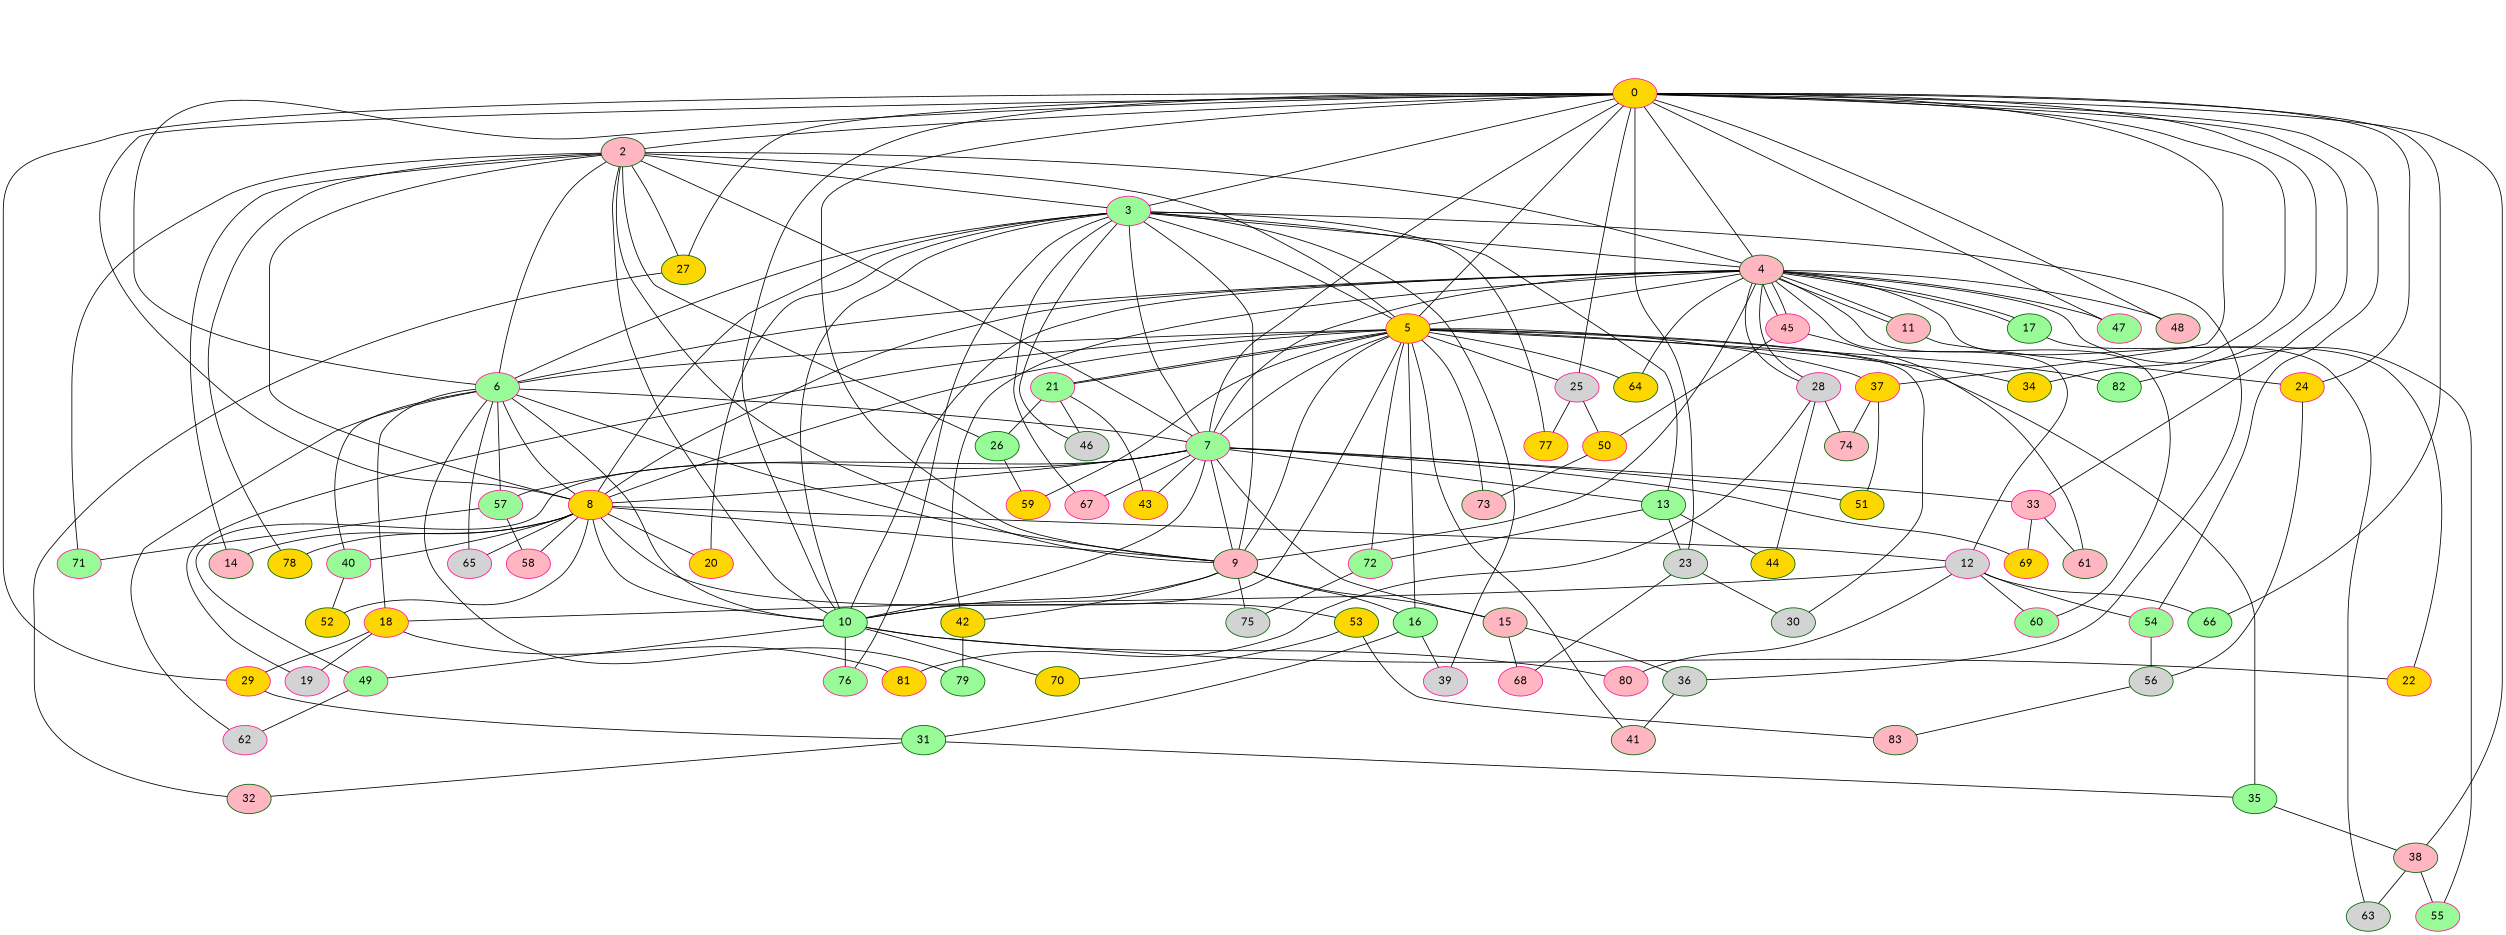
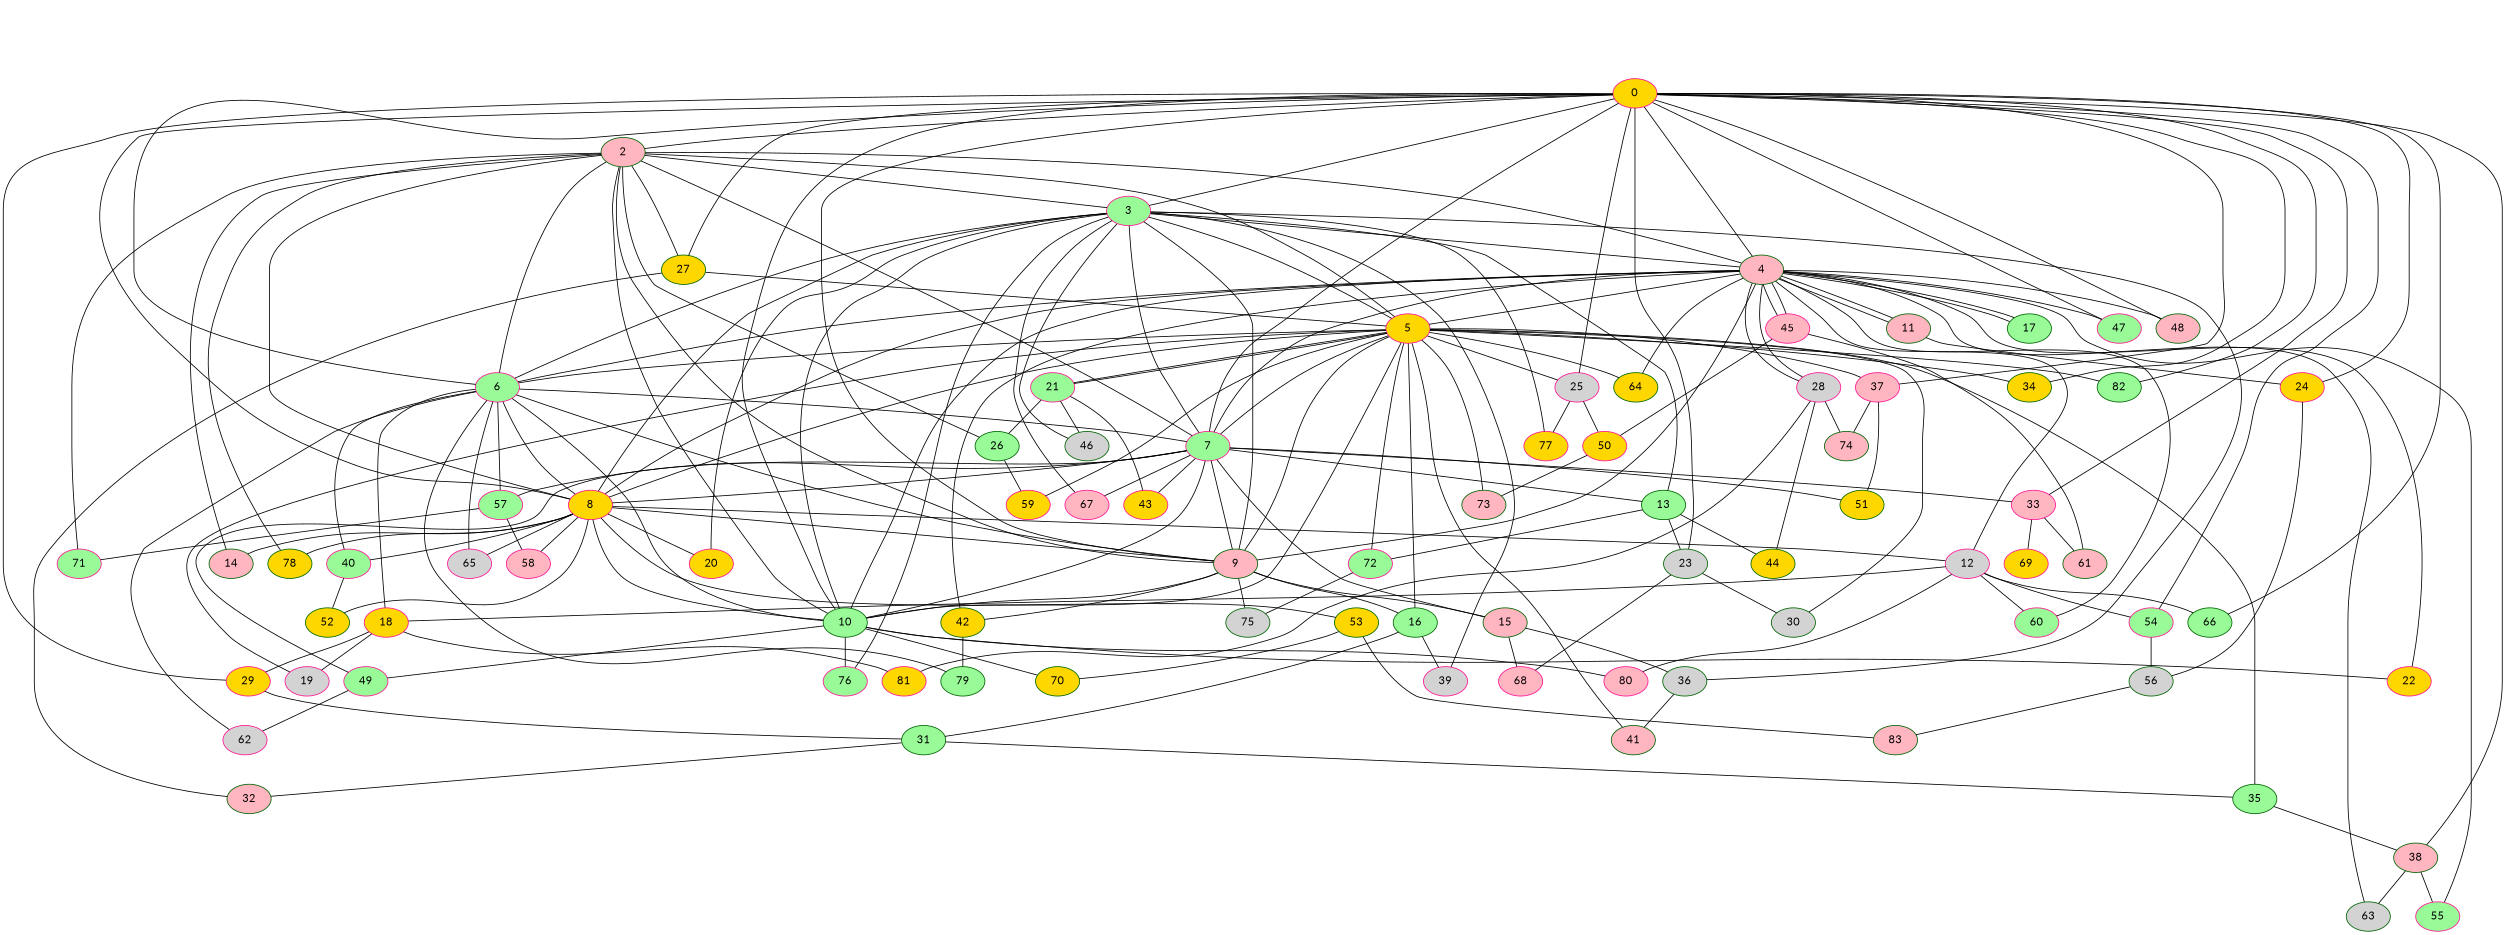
edge "0" -- "5": now "27" -- "5"
edge "17" -- "22": now "4" -- "22"
node "37": fillcolor gold -> lightpink
edge "7" -- "69": removed
